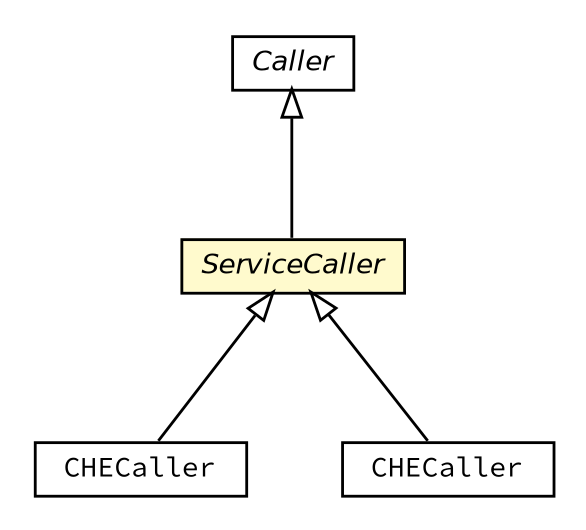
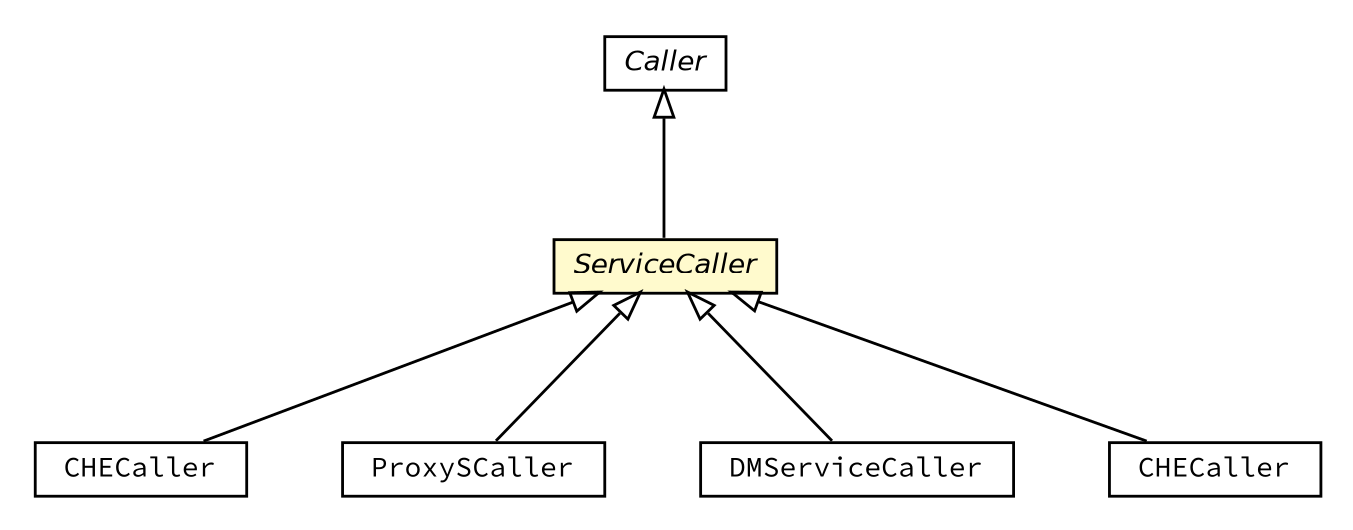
node "ProxySCaller": added
node "DMServiceCaller": added
